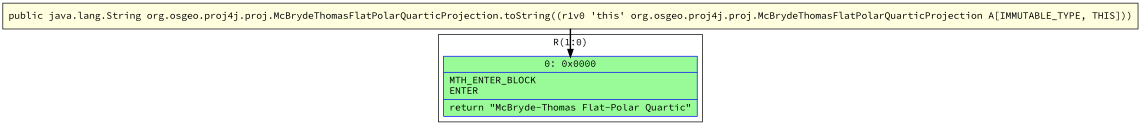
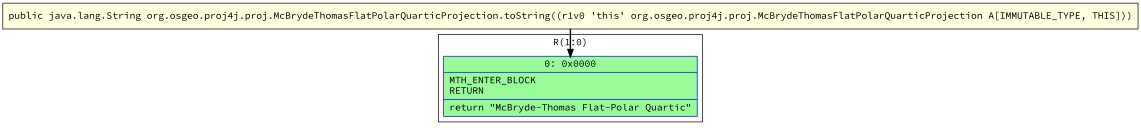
node "0: 0x0000": text "ENTER" -> "RETURN"
